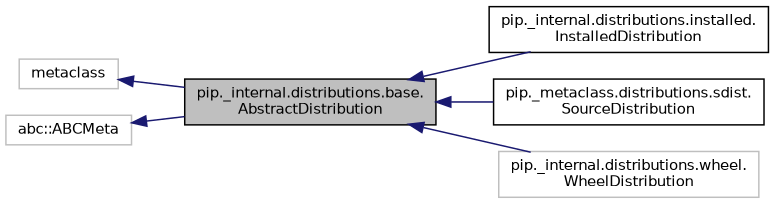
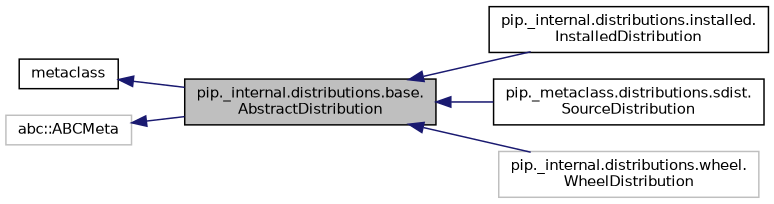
node "metaclass": color grey75 -> black
